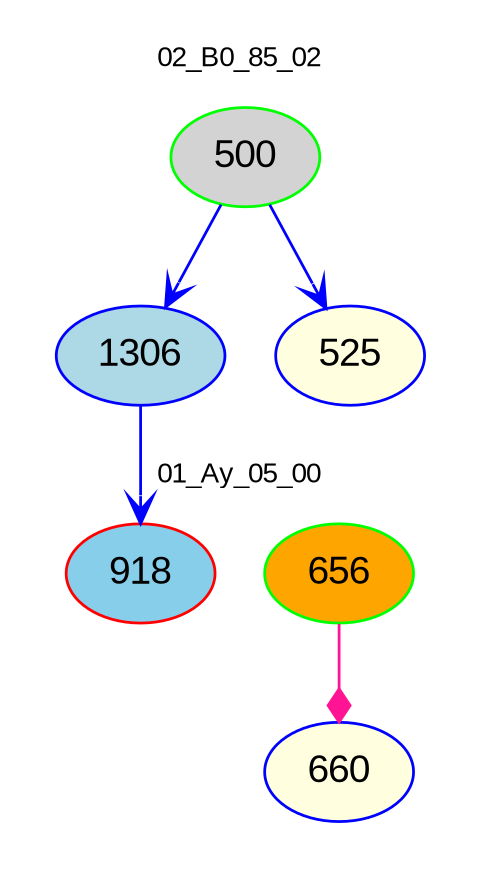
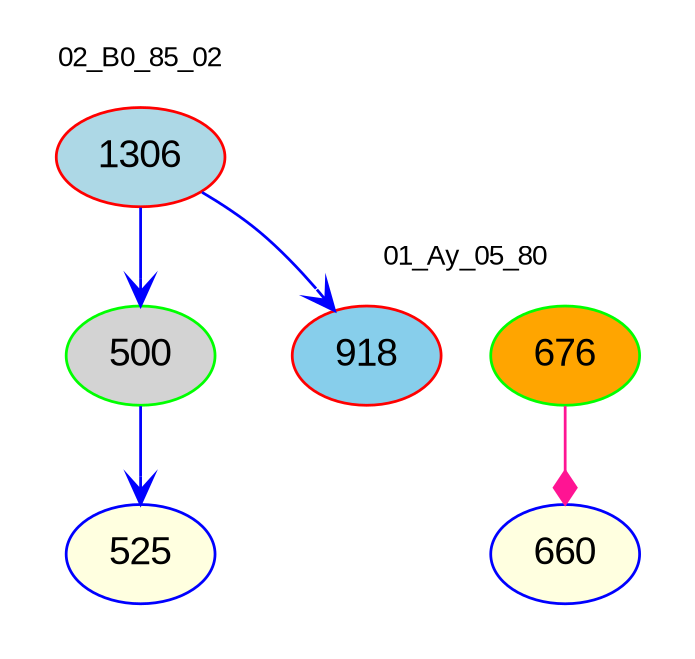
edge "500" -> "1306": reversed
node "1306": color blue -> red
cluster "01_Ay_05_00": label "01_Ay_05_00" -> "01_Ay_05_80"
node "656": label "656" -> "676"
